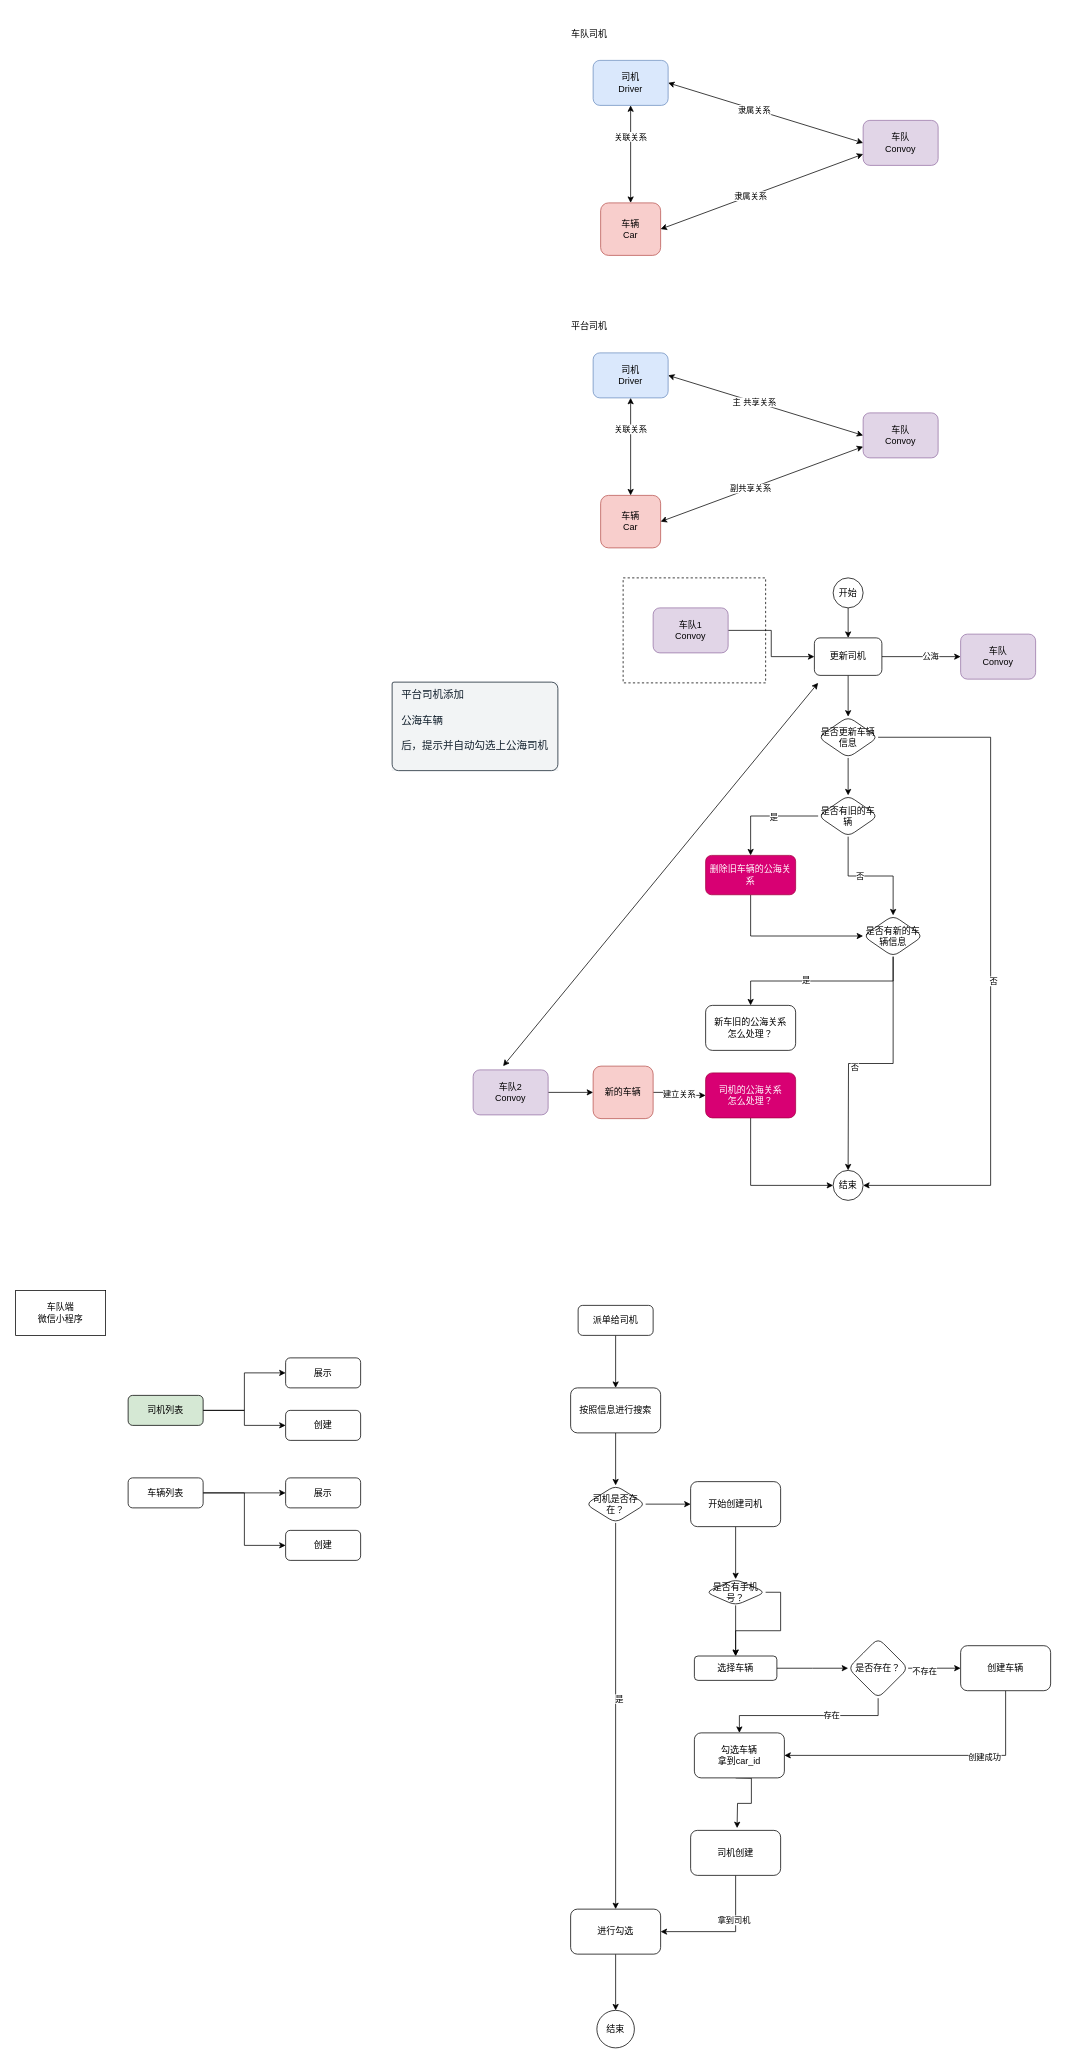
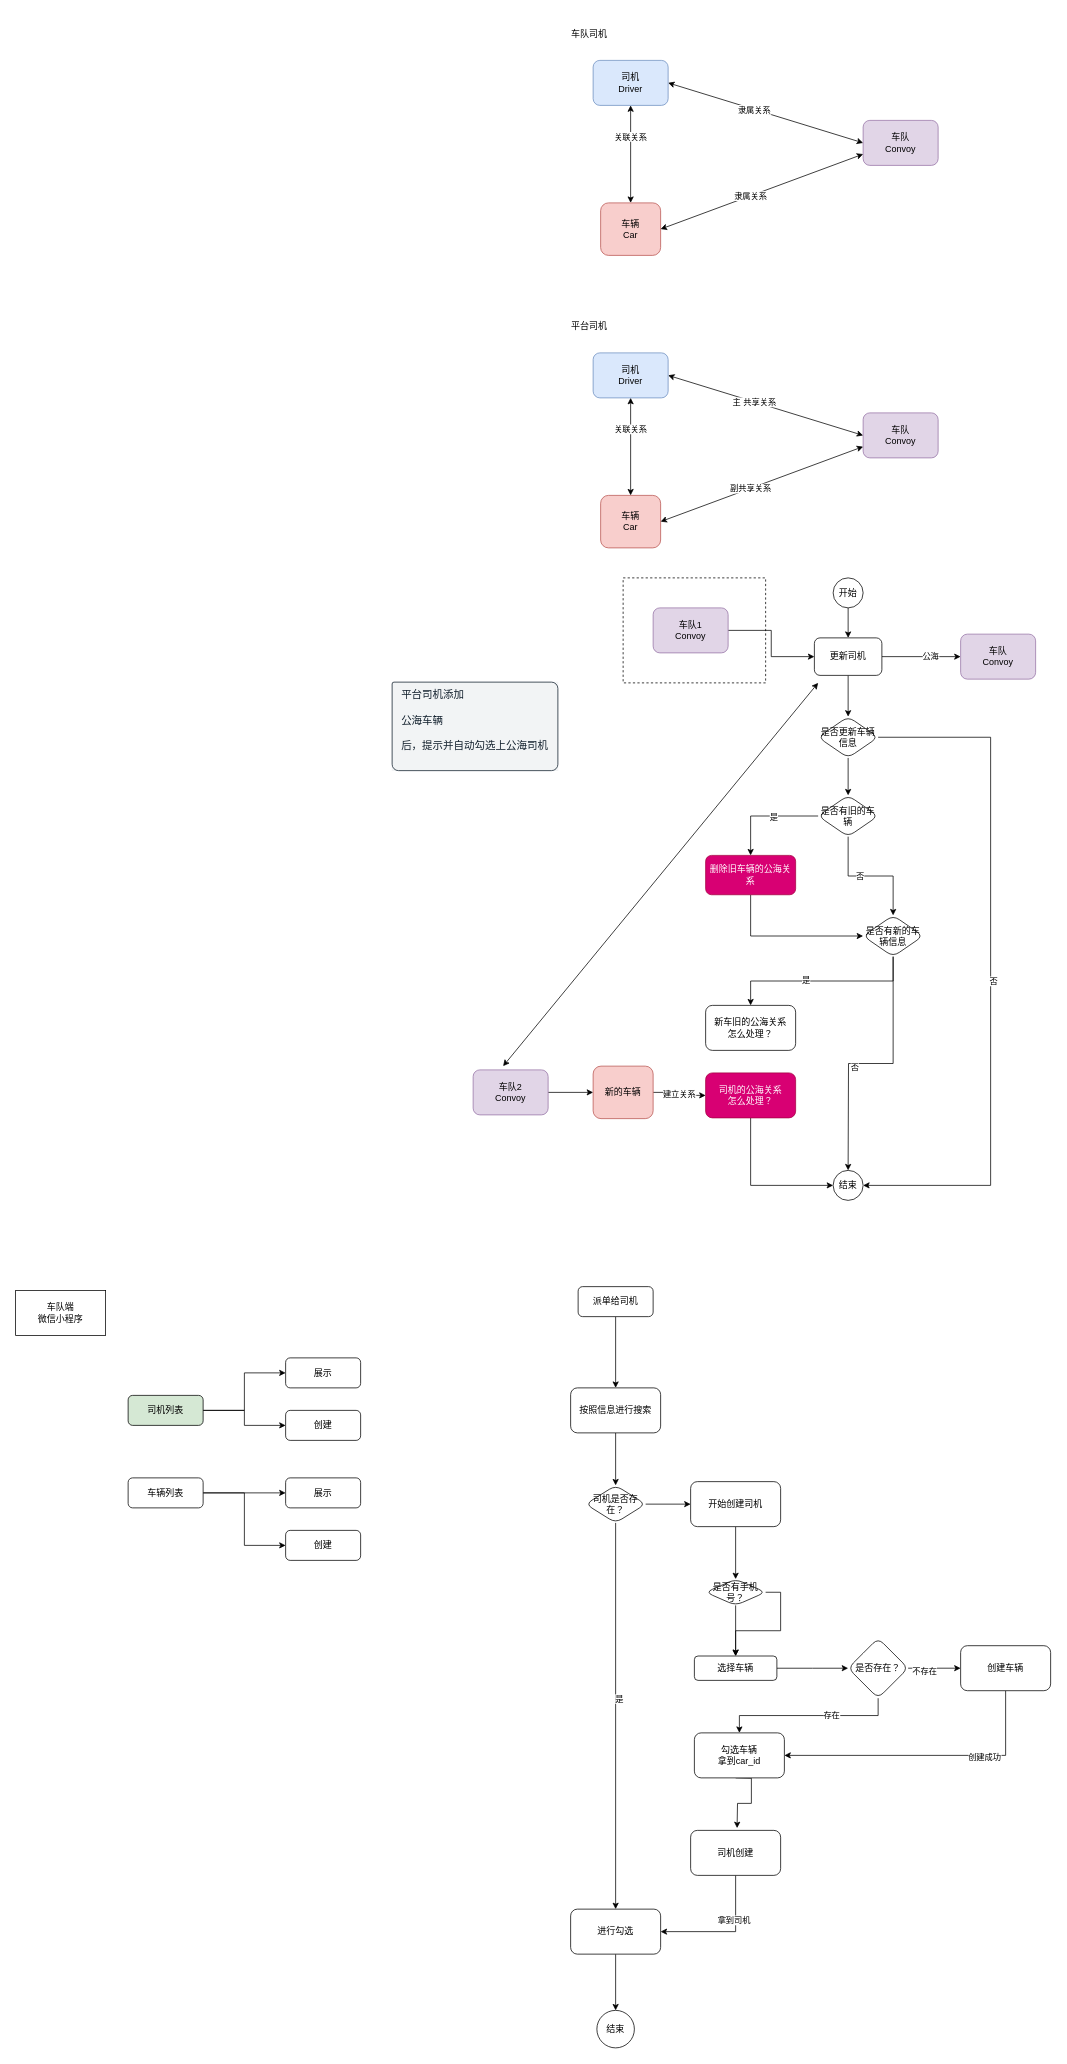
node "派单给司机": moved (615, 1320) -> (615, 1302)
